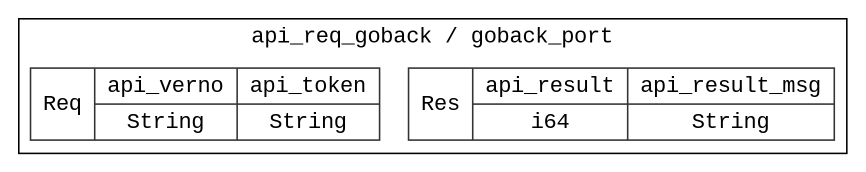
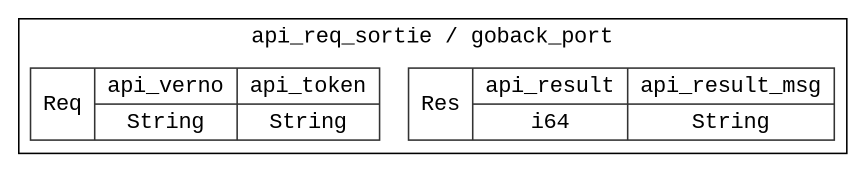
cluster "api_req_goback / goback_port": label "api_req_goback / goback_port" -> "api_req_sortie / goback_port"
